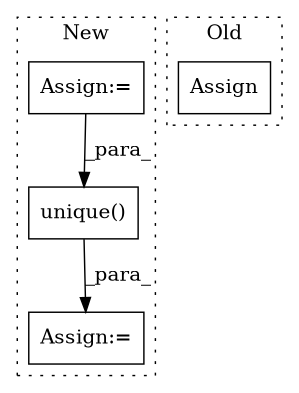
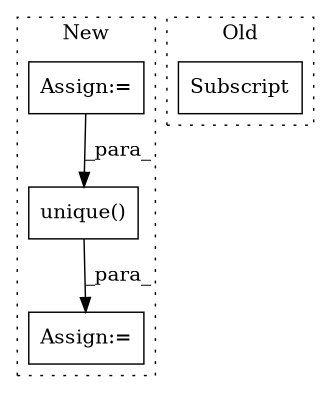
node "Assign": label "Assign" -> "Subscript"
